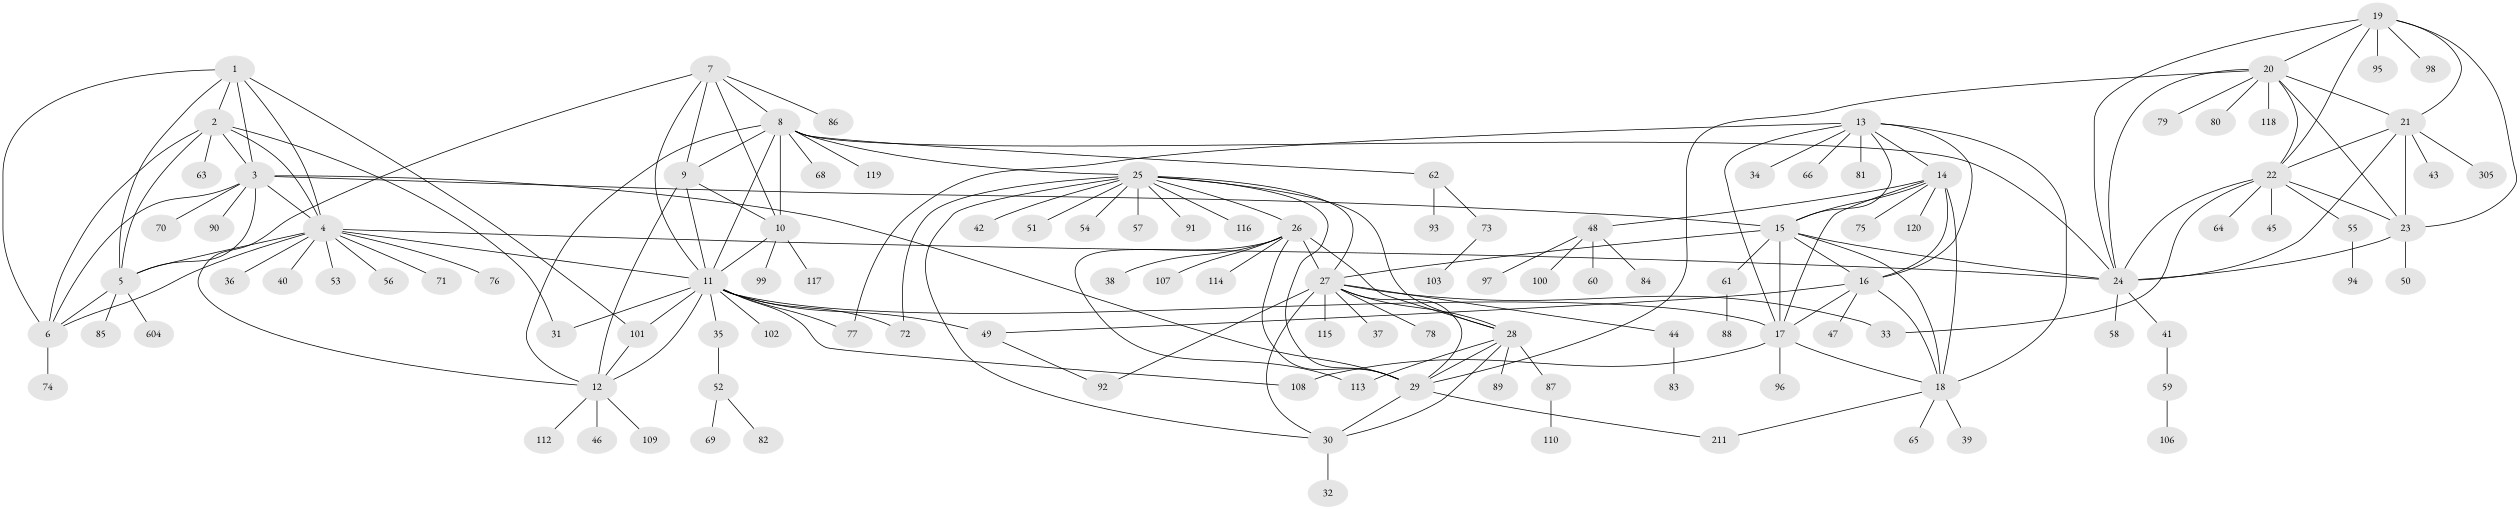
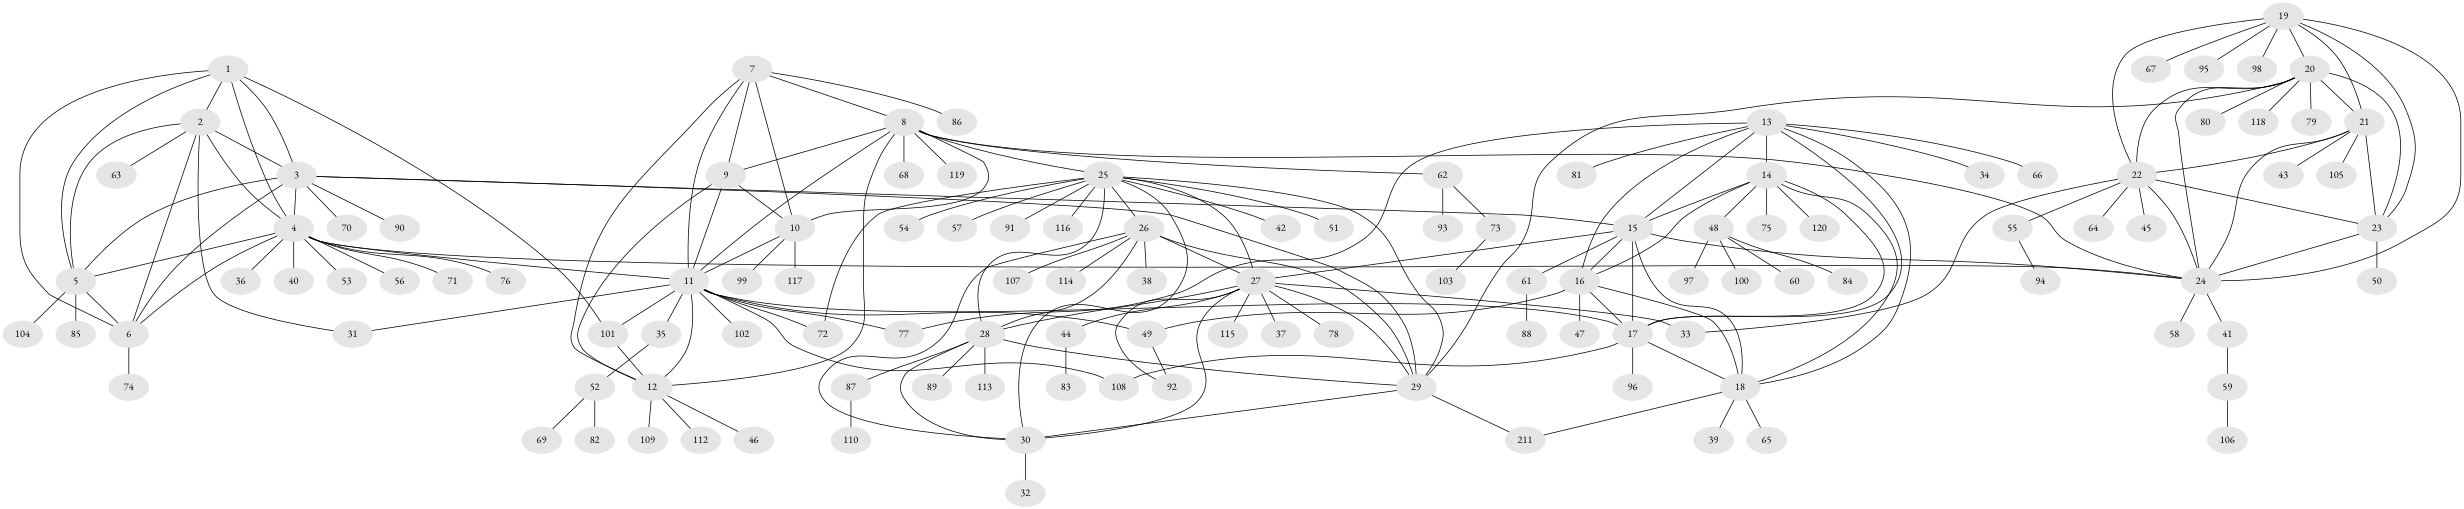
node "67": added
node "305": label "305" -> "105"
edge "26" -- "113": now "26" -- "30"
node "604": label "604" -> "104"
